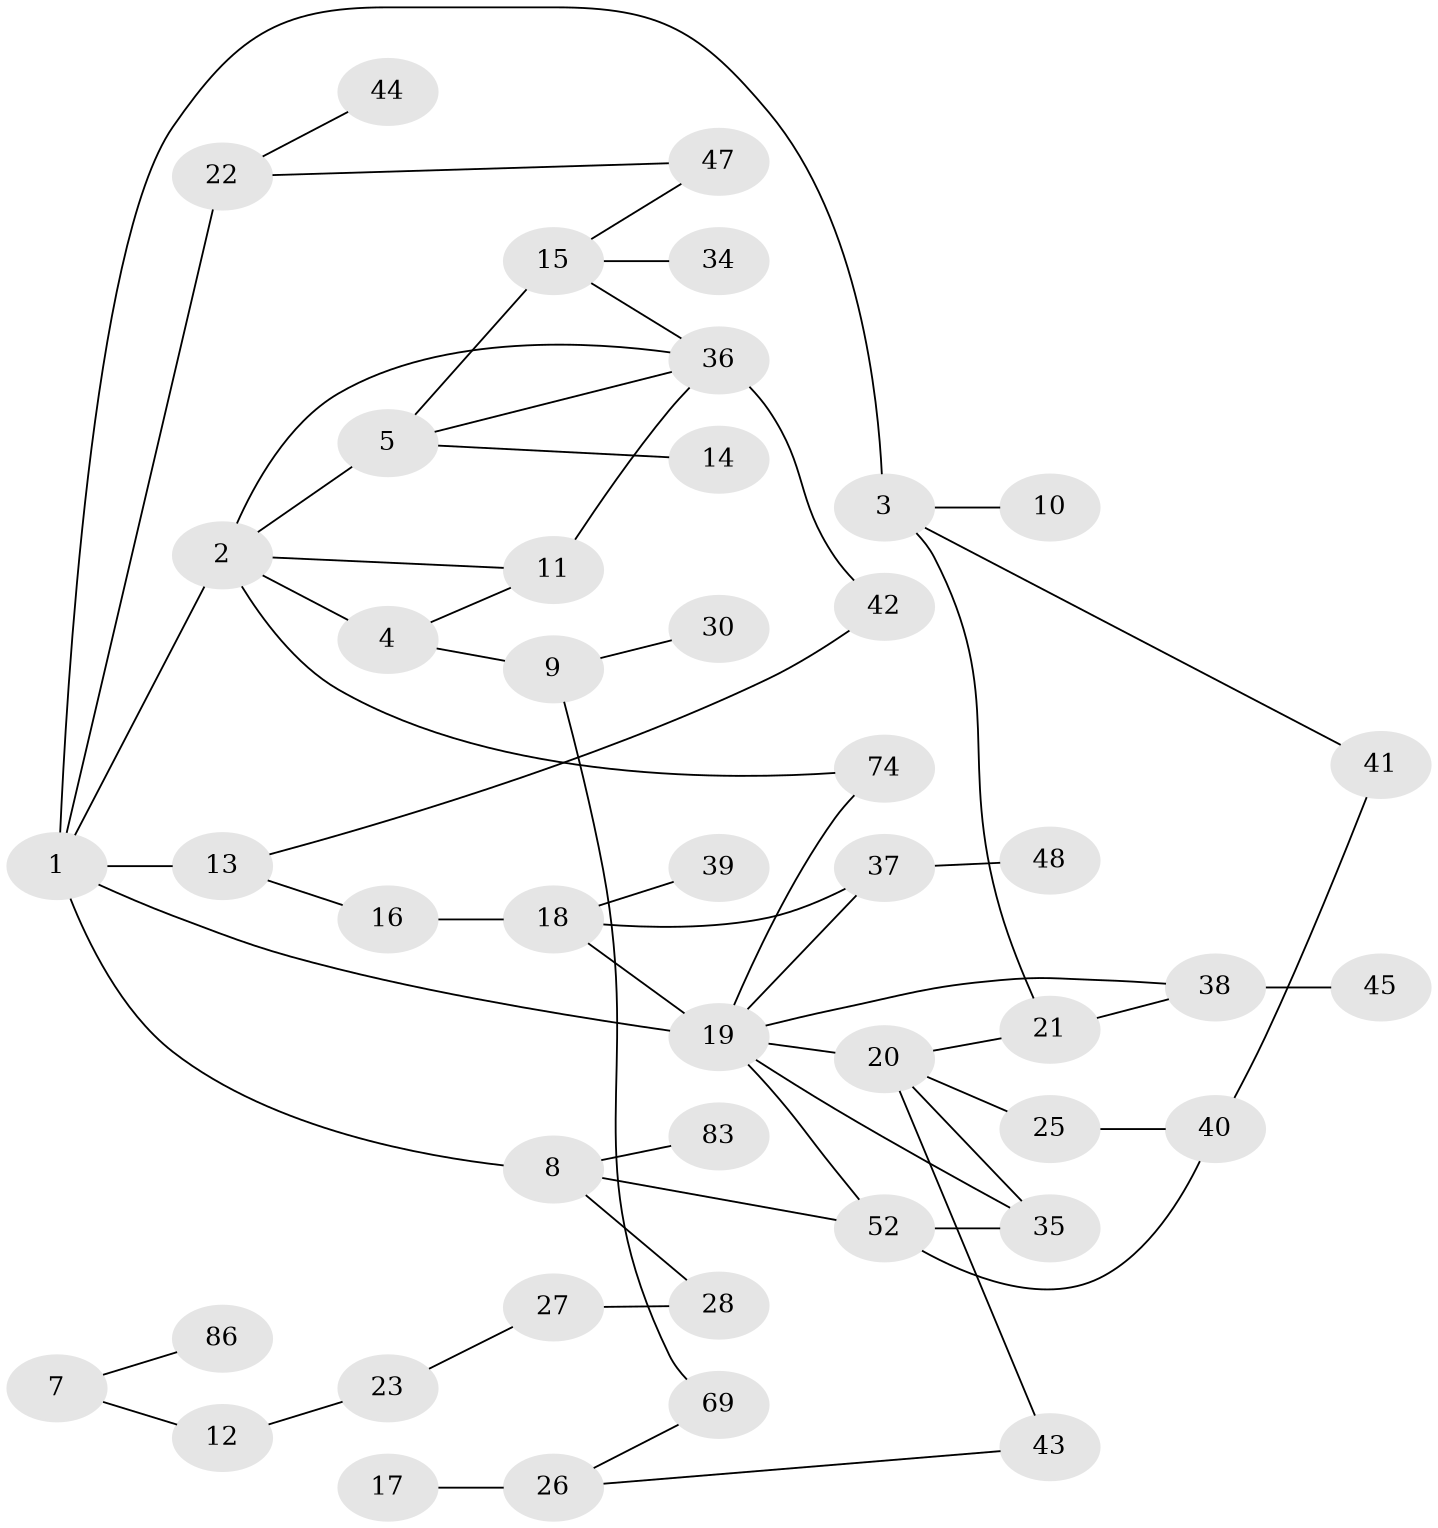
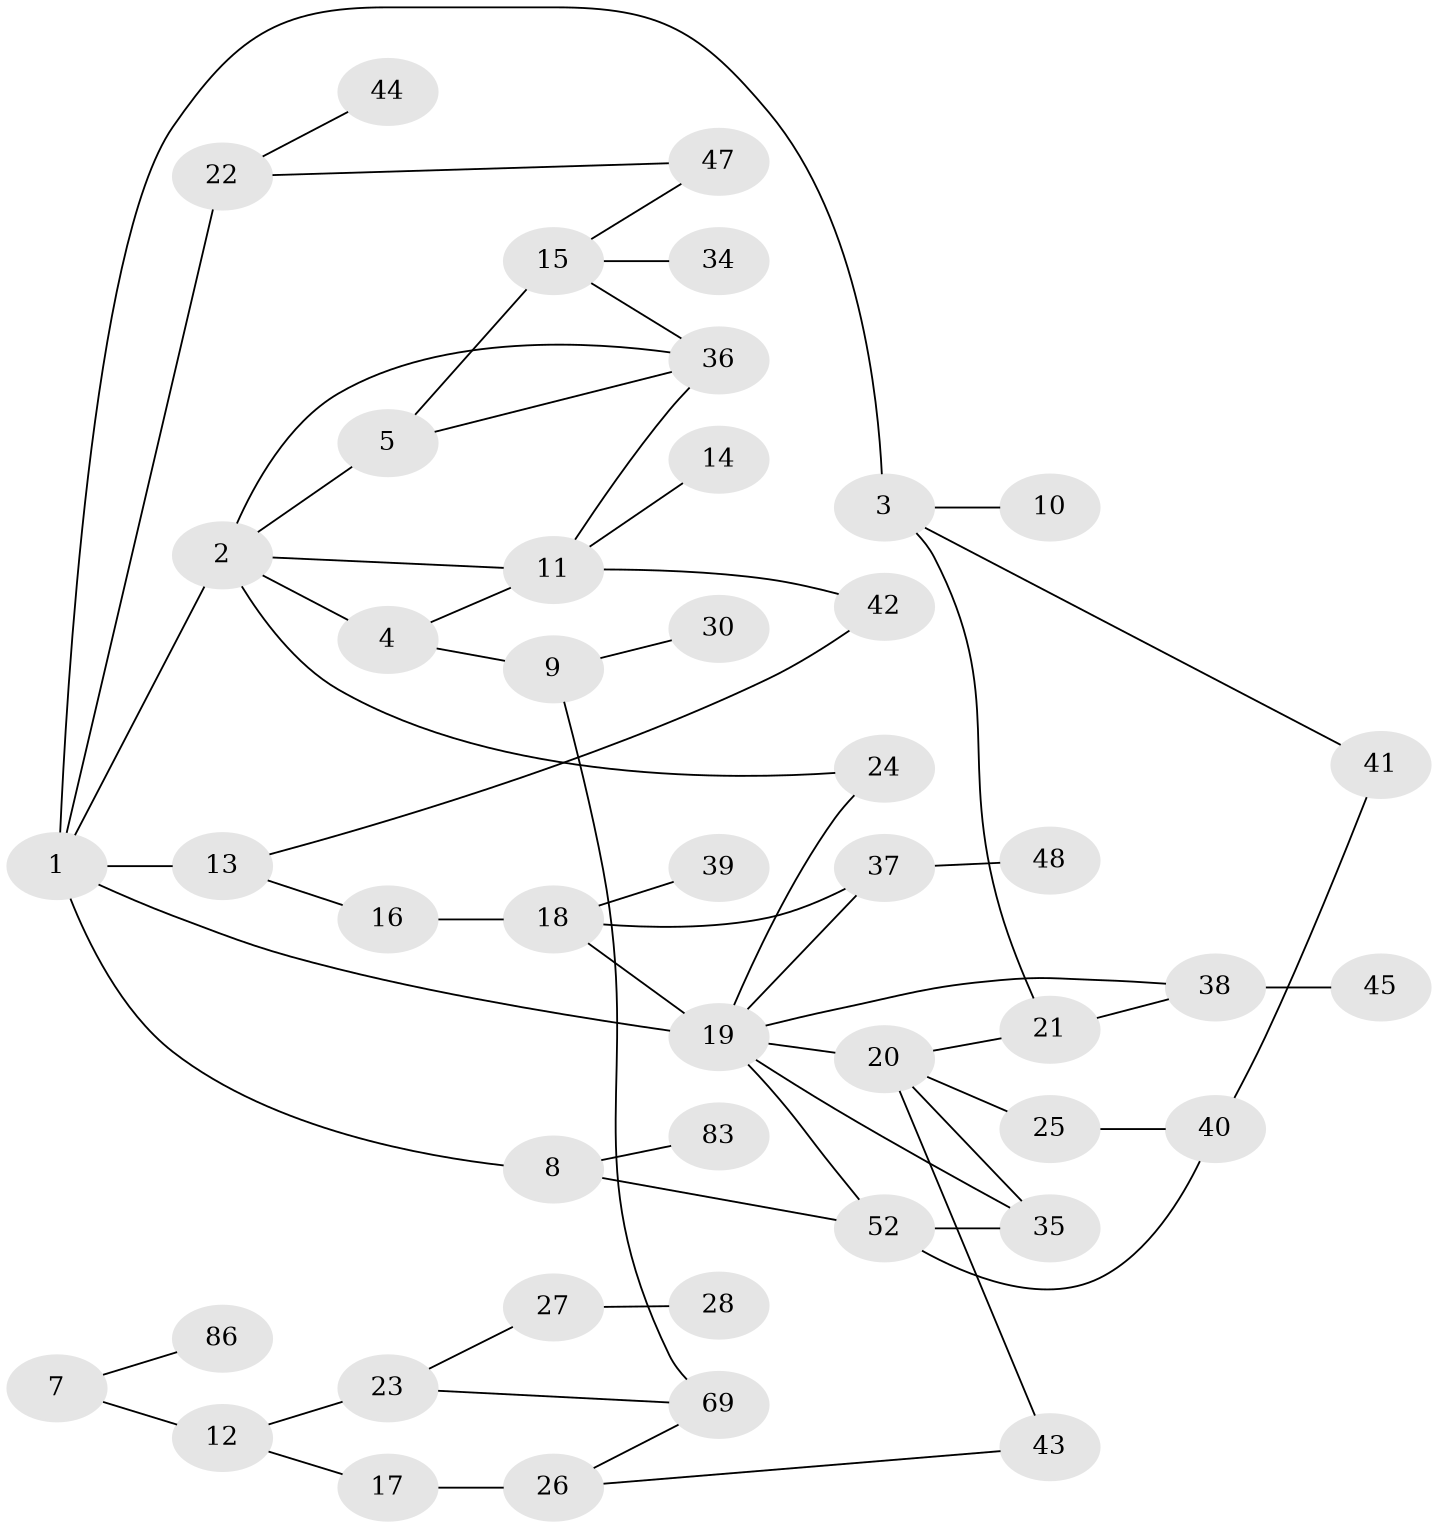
edge "5" -- "14": now "11" -- "14"
edge "36" -- "42": now "11" -- "42"
node "74": label "74" -> "24"
edge "8" -- "28": removed
edge "23" -- "69": added
edge "12" -- "17": added
